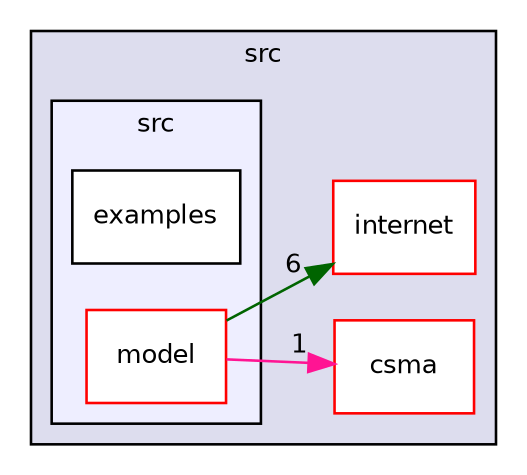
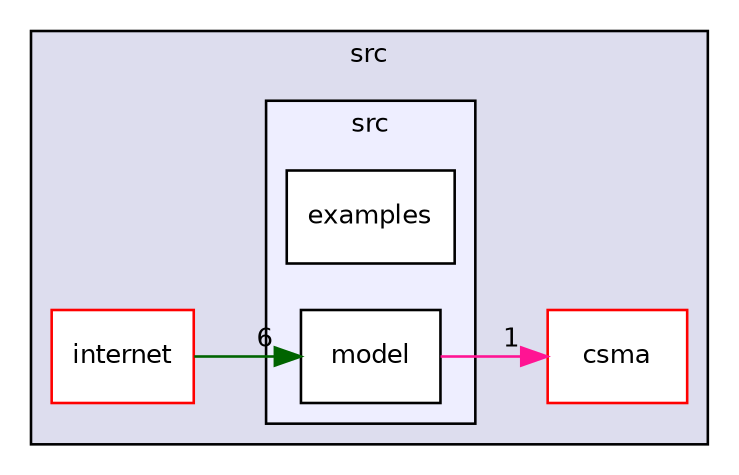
edge "model" -> "internet": reversed
node "model": color red -> black
